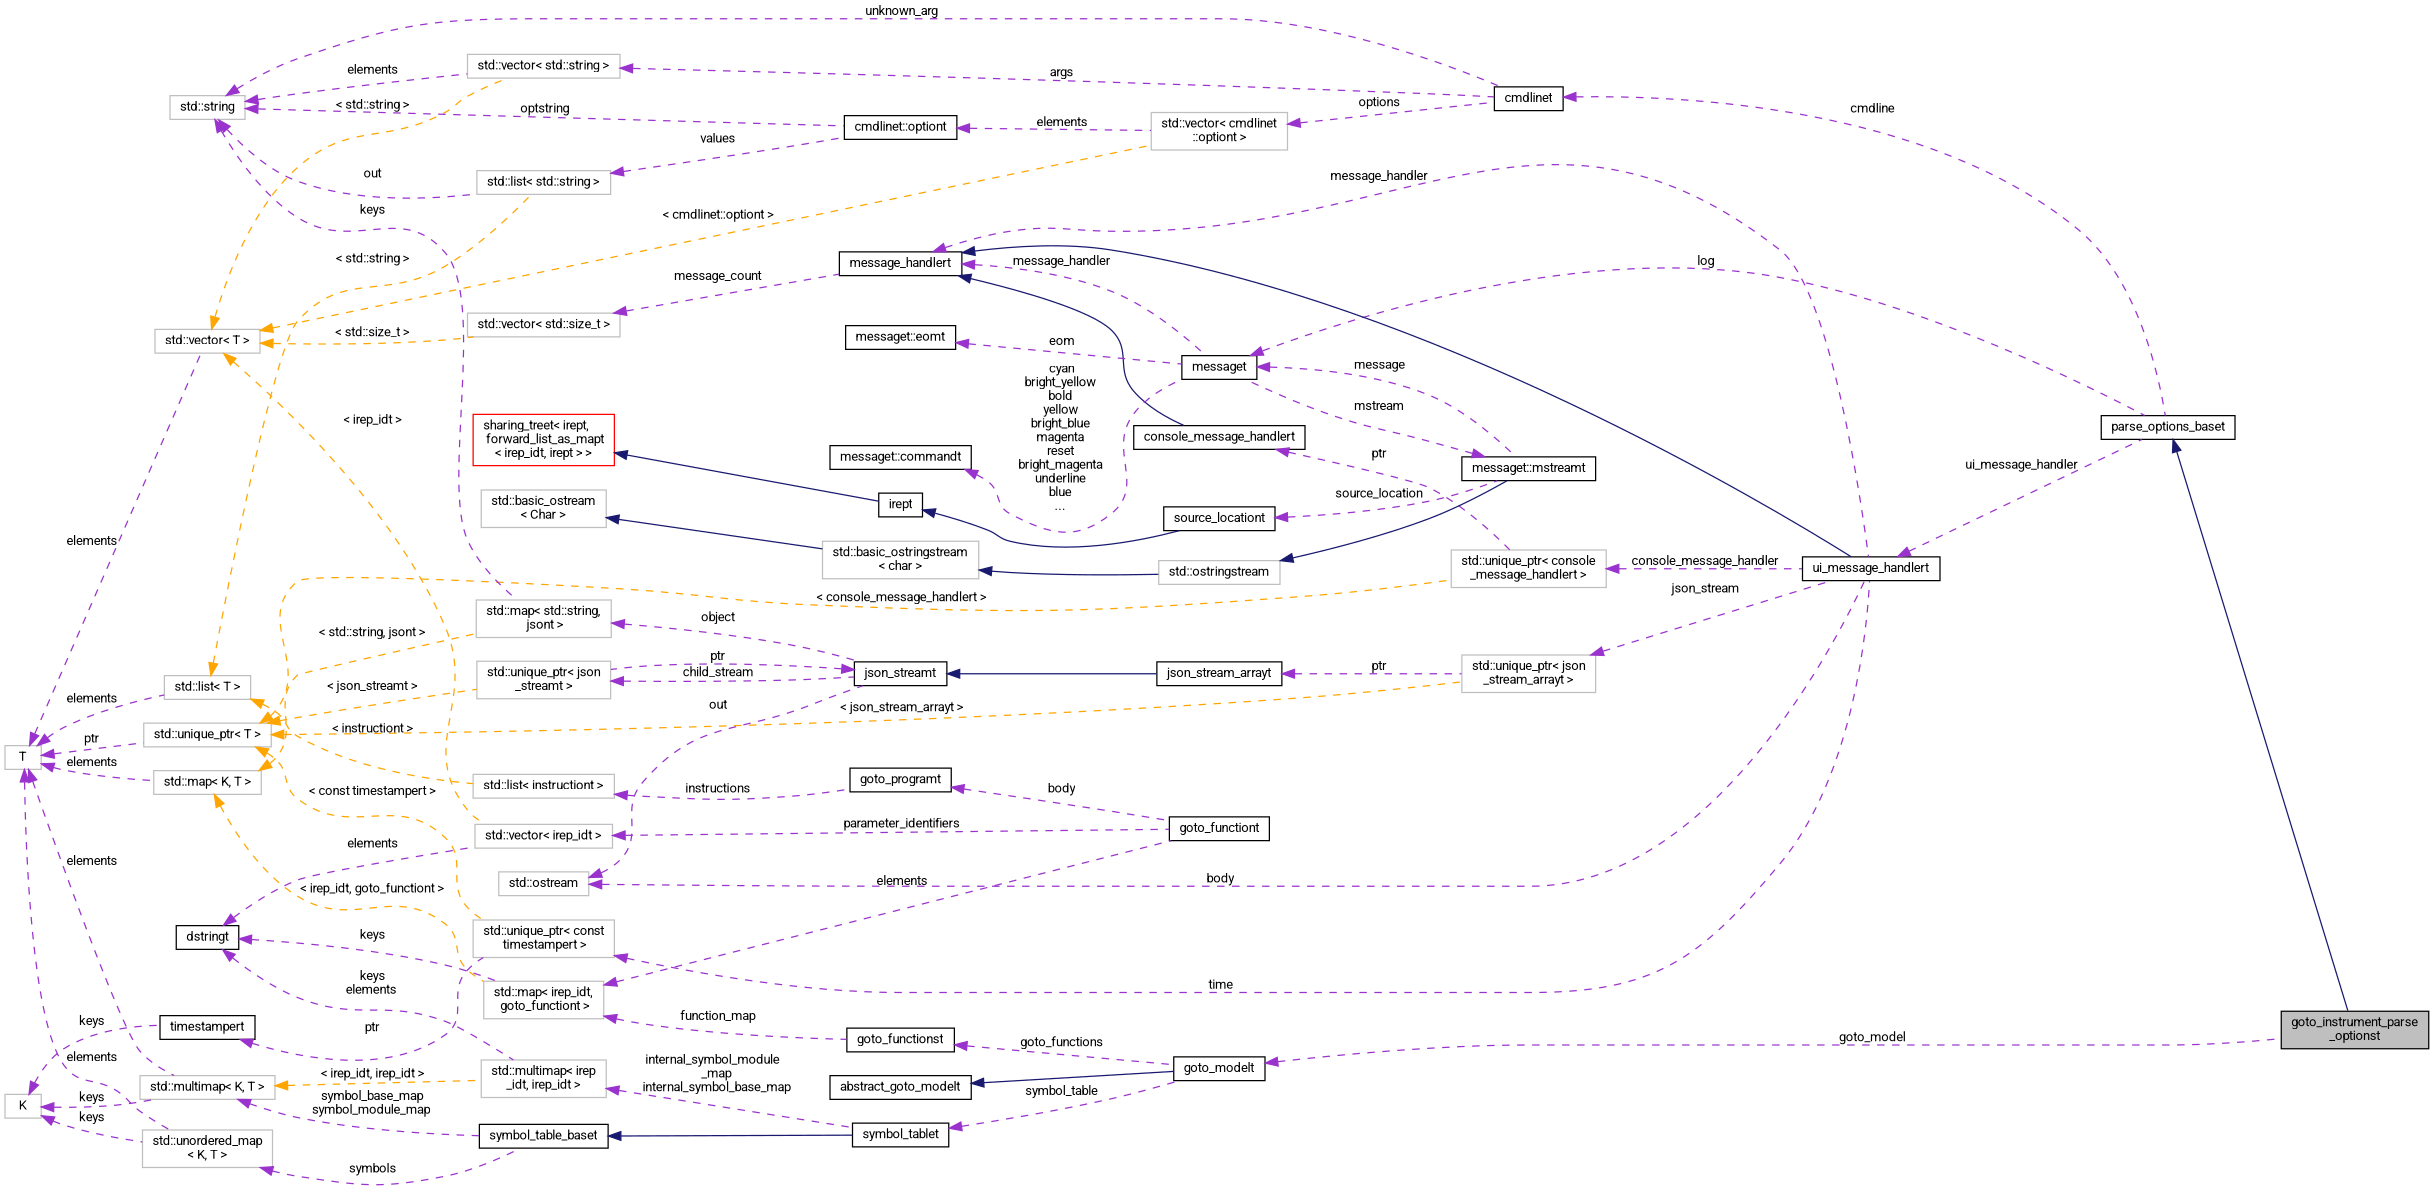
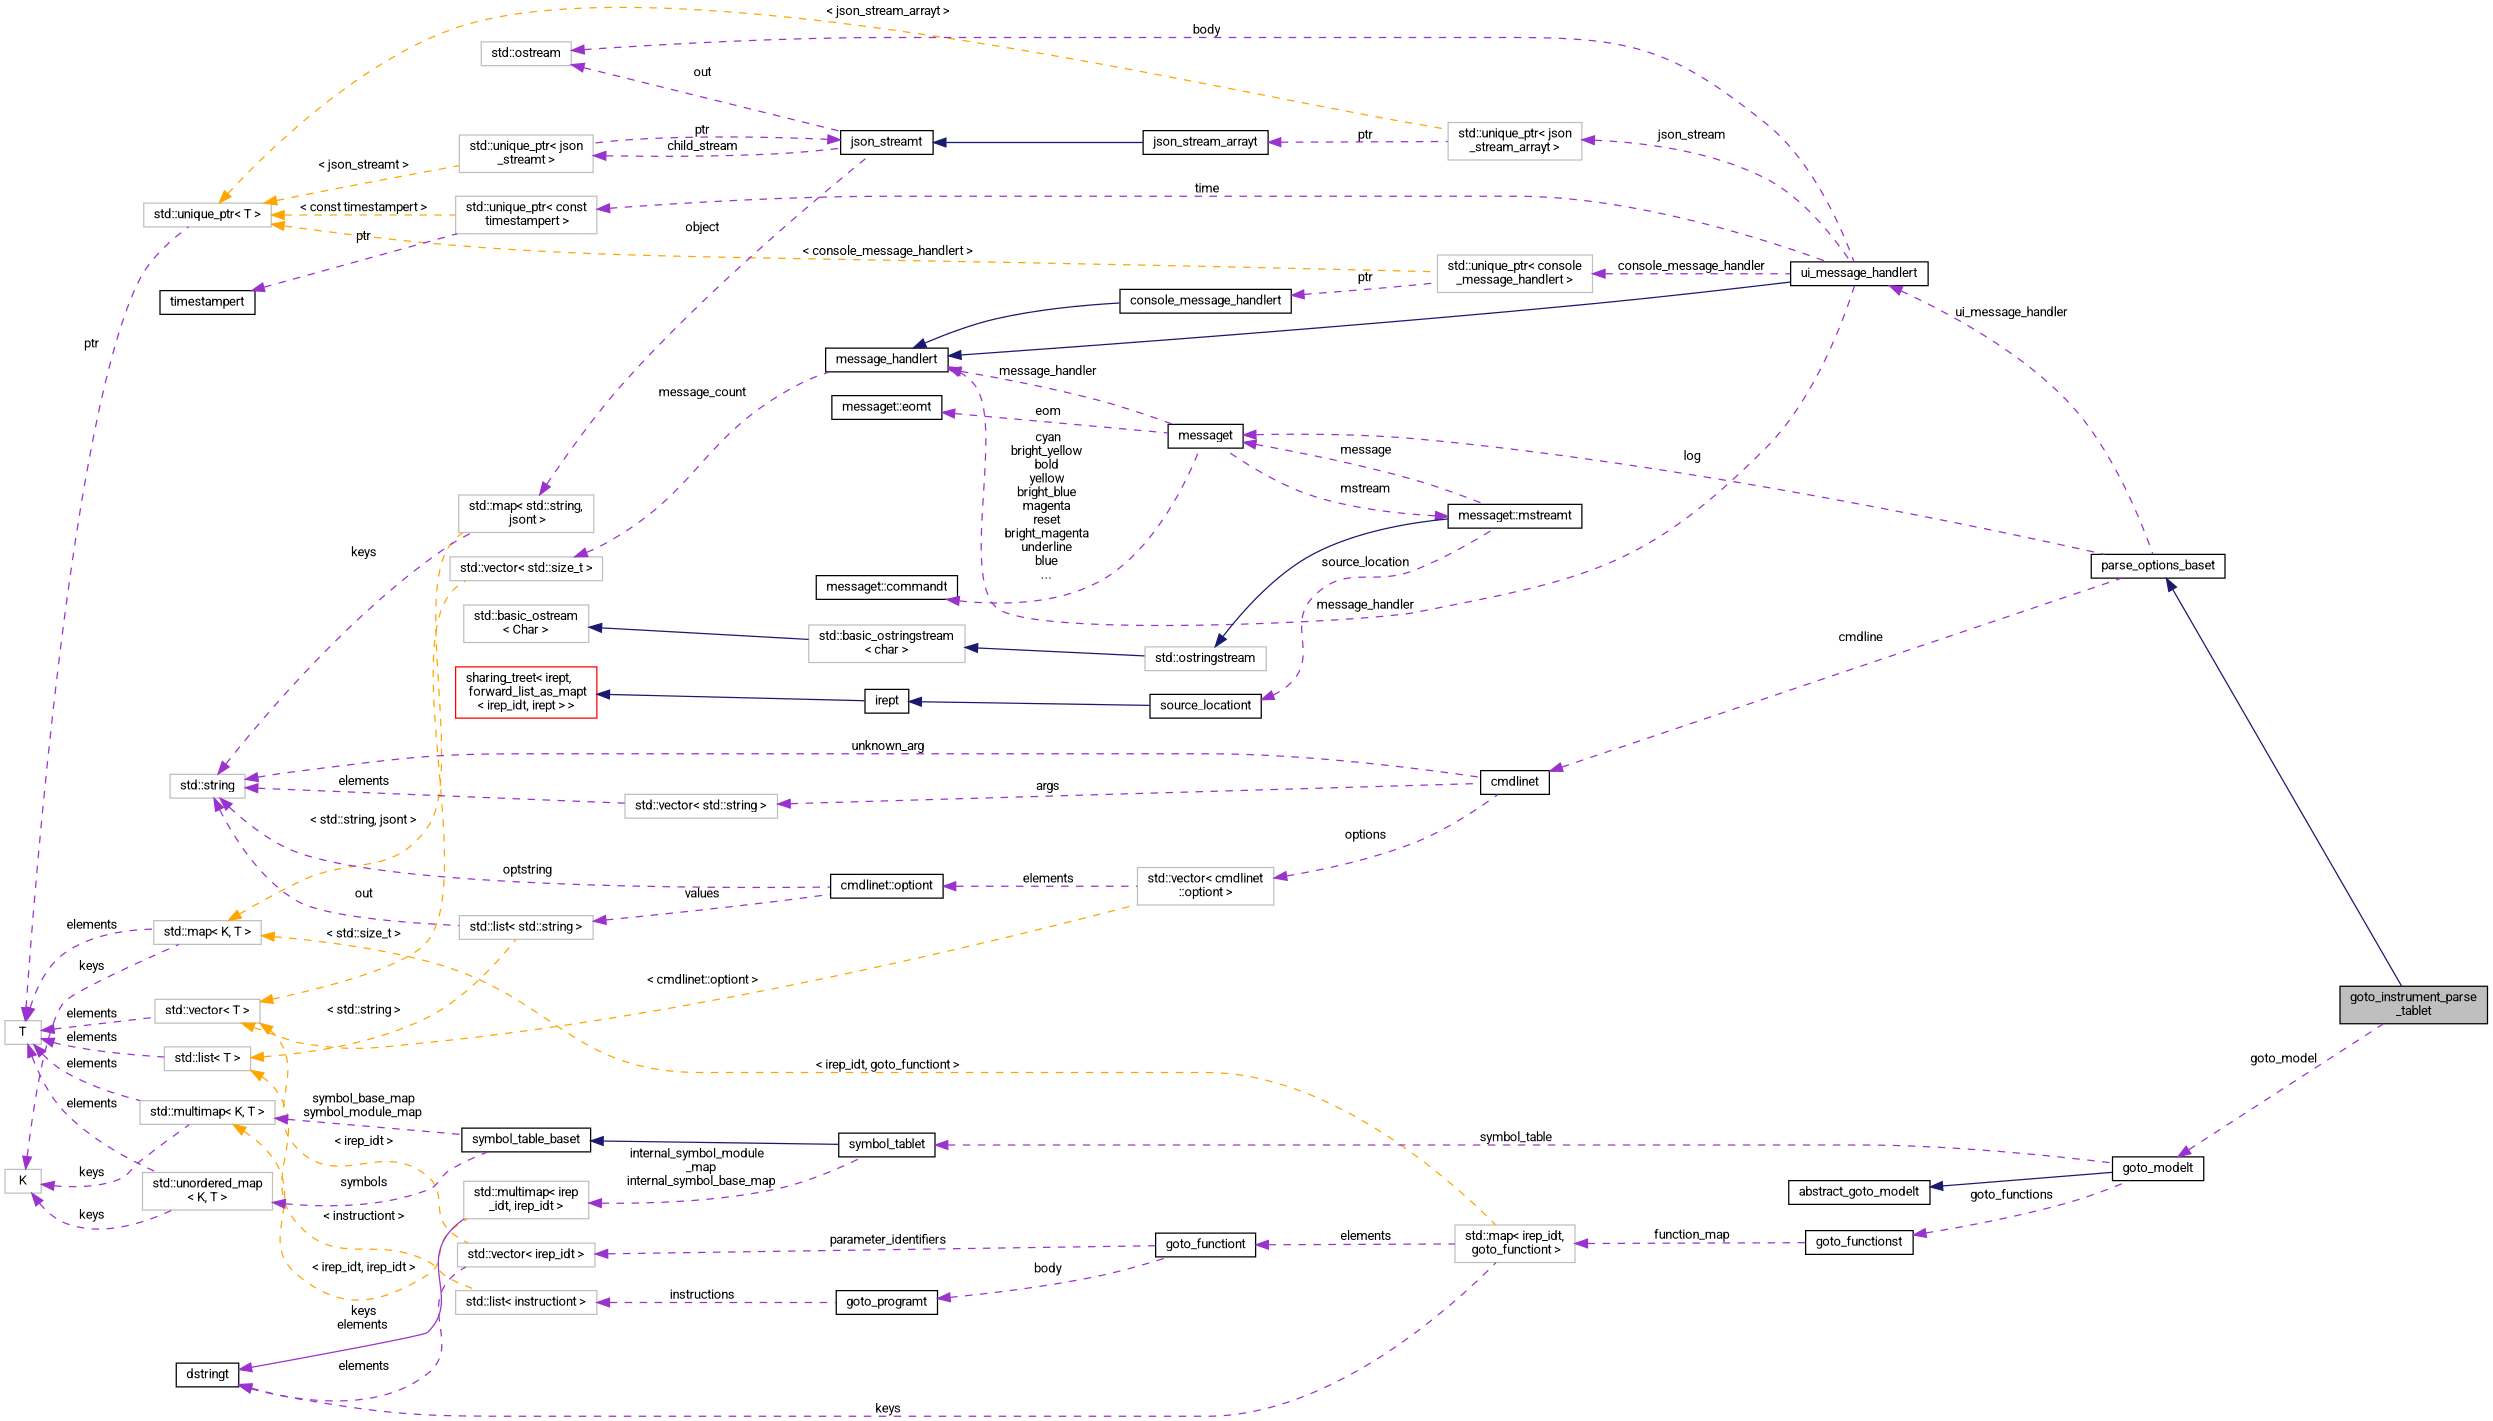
edge "std::vector< std::string >" -> "std::vector< T >": removed, label "< std::string >"
edge "goto_functiont" -> "std::map< irep_idt, goto_functiont >": reversed
edge "std::multimap< irep _idt, irep_idt >" -> "dstringt": style dashed -> solid
node "goto_instrument_parse _optionst": label "goto_instrument_parse _optionst" -> "goto_instrument_parse _tablet"
edge "timestampert" -> "K": now "std::map< K, T >" -> "K"
